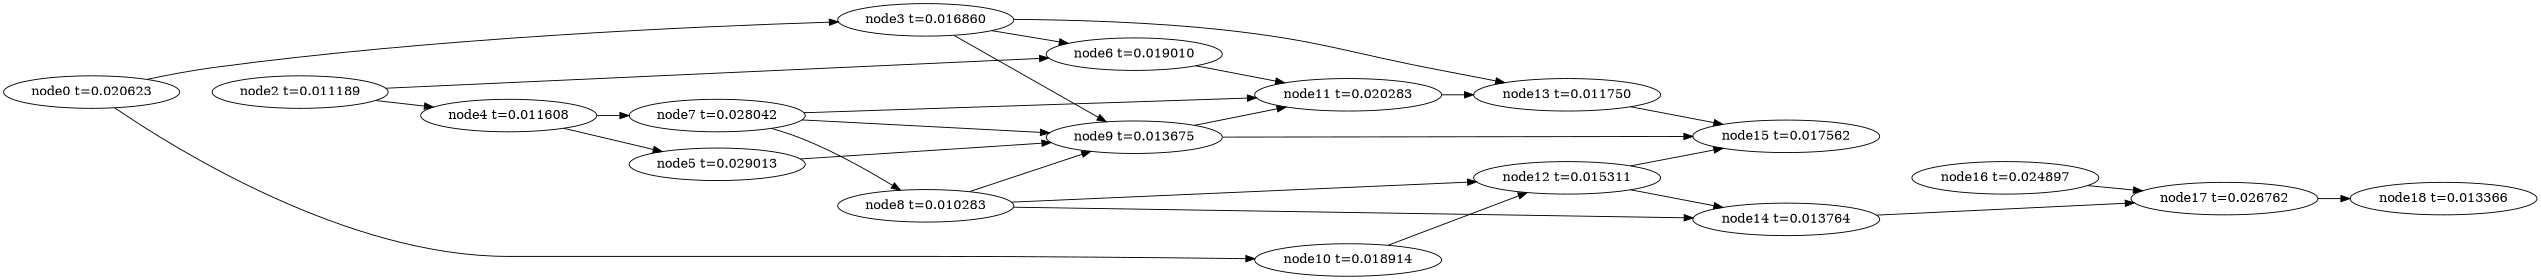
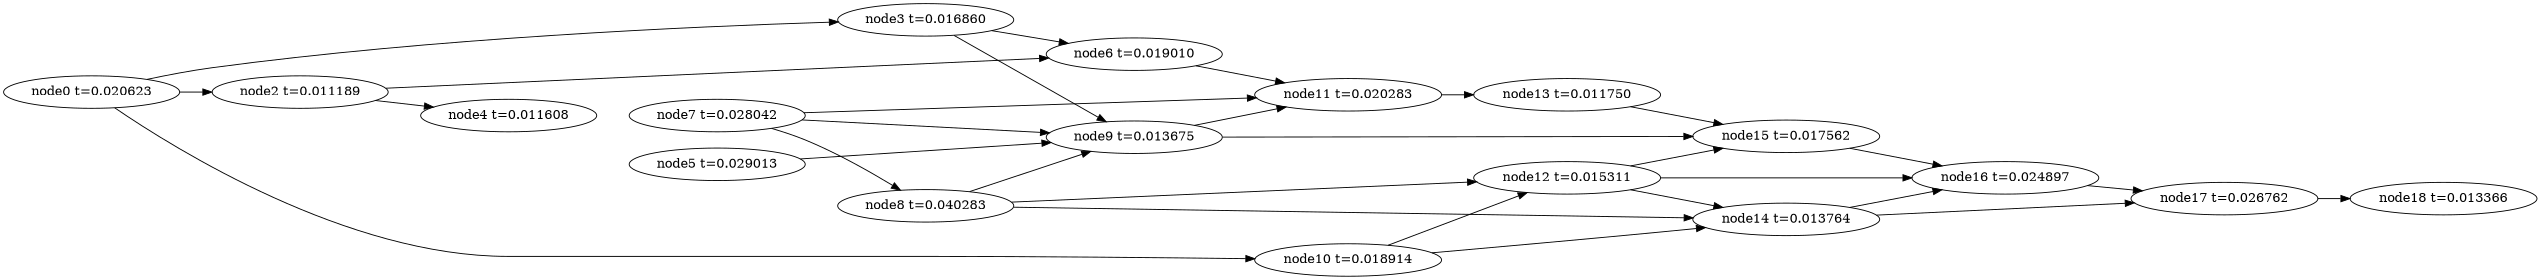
edge "node3 t=0.016860" -> "node13 t=0.011750": removed
edge "node0 t=0.020623" -> "node2 t=0.011189": added
edge "node4 t=0.011608" -> "node7 t=0.028042": removed
edge "node4 t=0.011608" -> "node5 t=0.029013": removed
edge "node15 t=0.017562" -> "node16 t=0.024897": added
edge "node12 t=0.015311" -> "node16 t=0.024897": added
edge "node14 t=0.013764" -> "node16 t=0.024897": added
node "node8 t=0.010283": label "node8 t=0.010283" -> "node8 t=0.040283"
edge "node10 t=0.018914" -> "node14 t=0.013764": added
